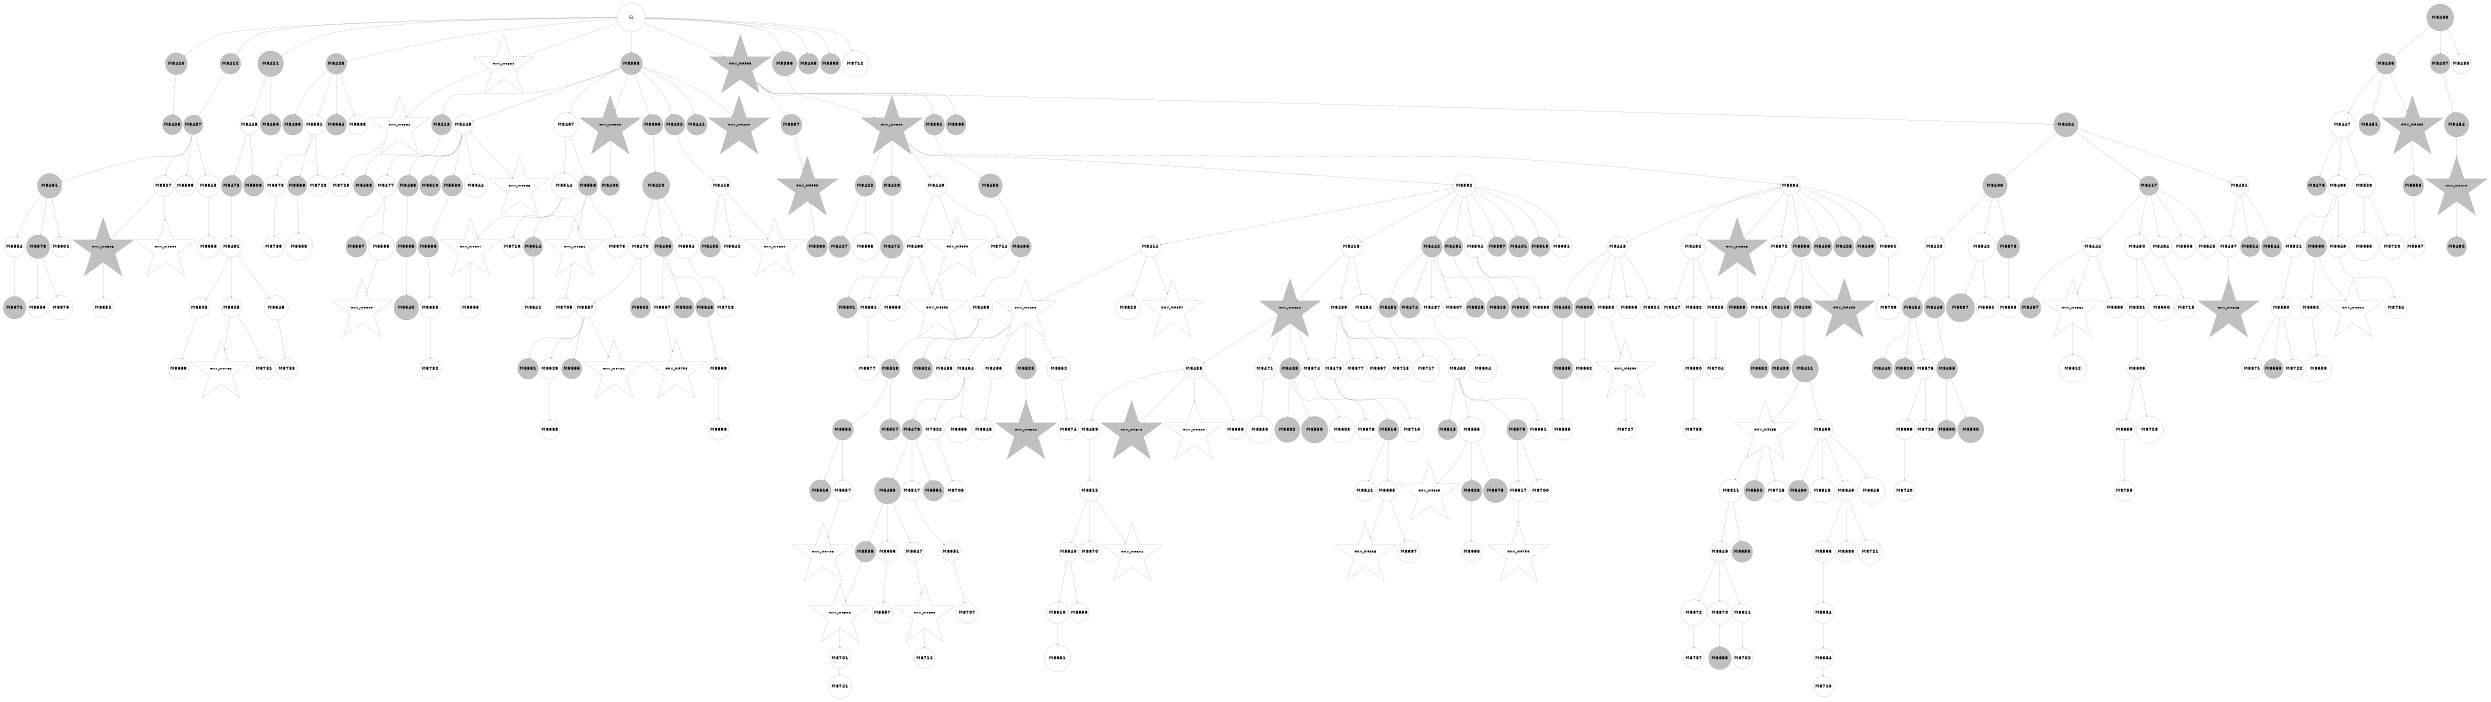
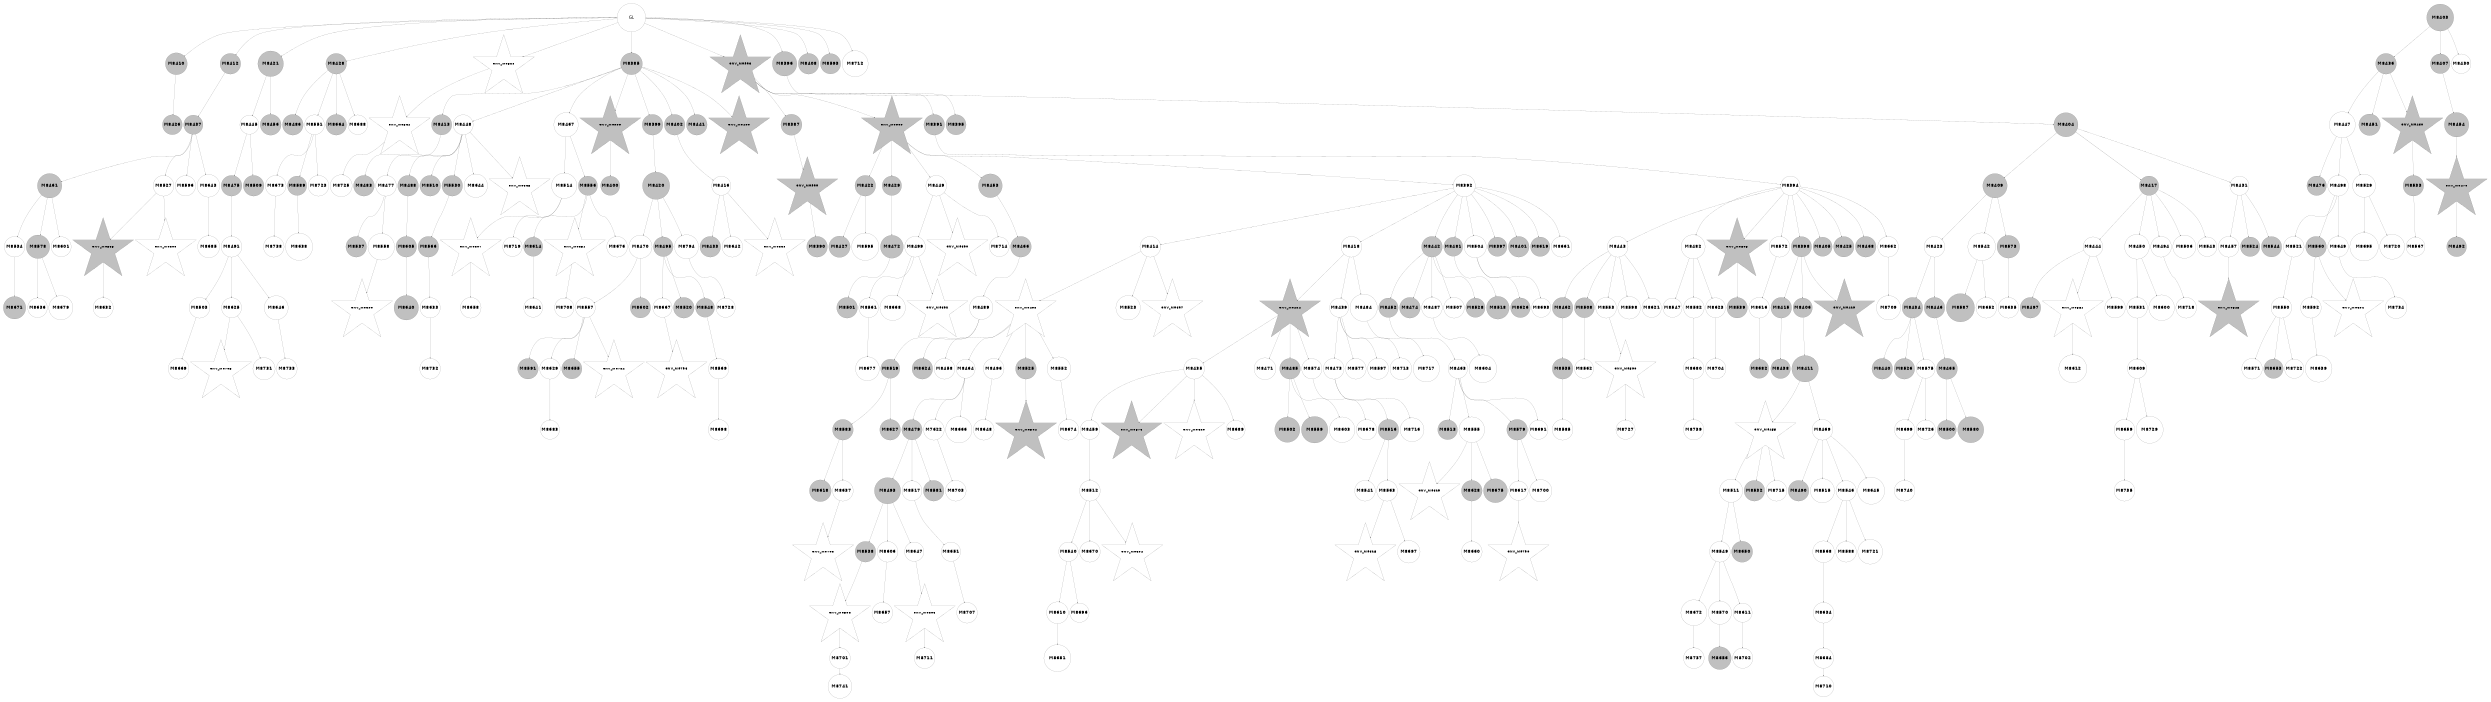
node "M8594": label "M8594" -> "M8794"
node "M8536": removed
